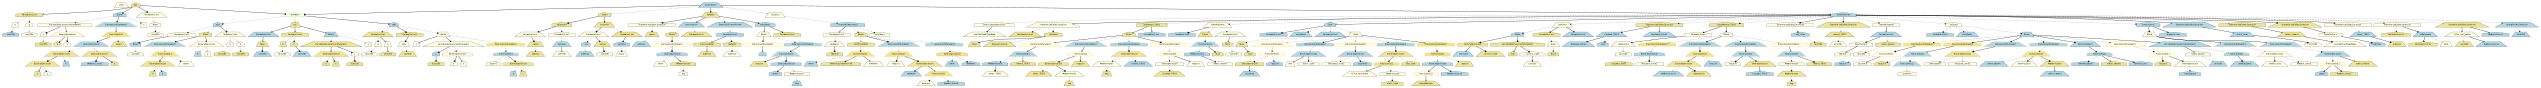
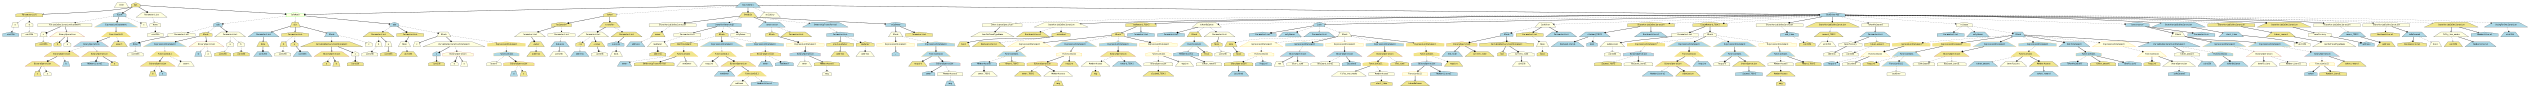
edge "lockEtherPay" -> "setReward_TOD12": style dashed -> bold
edge "solidity" -> "transferOwnership": now "Ownable" -> "transferOwnership"
node "_to": fillcolor lightblue -> khaki
